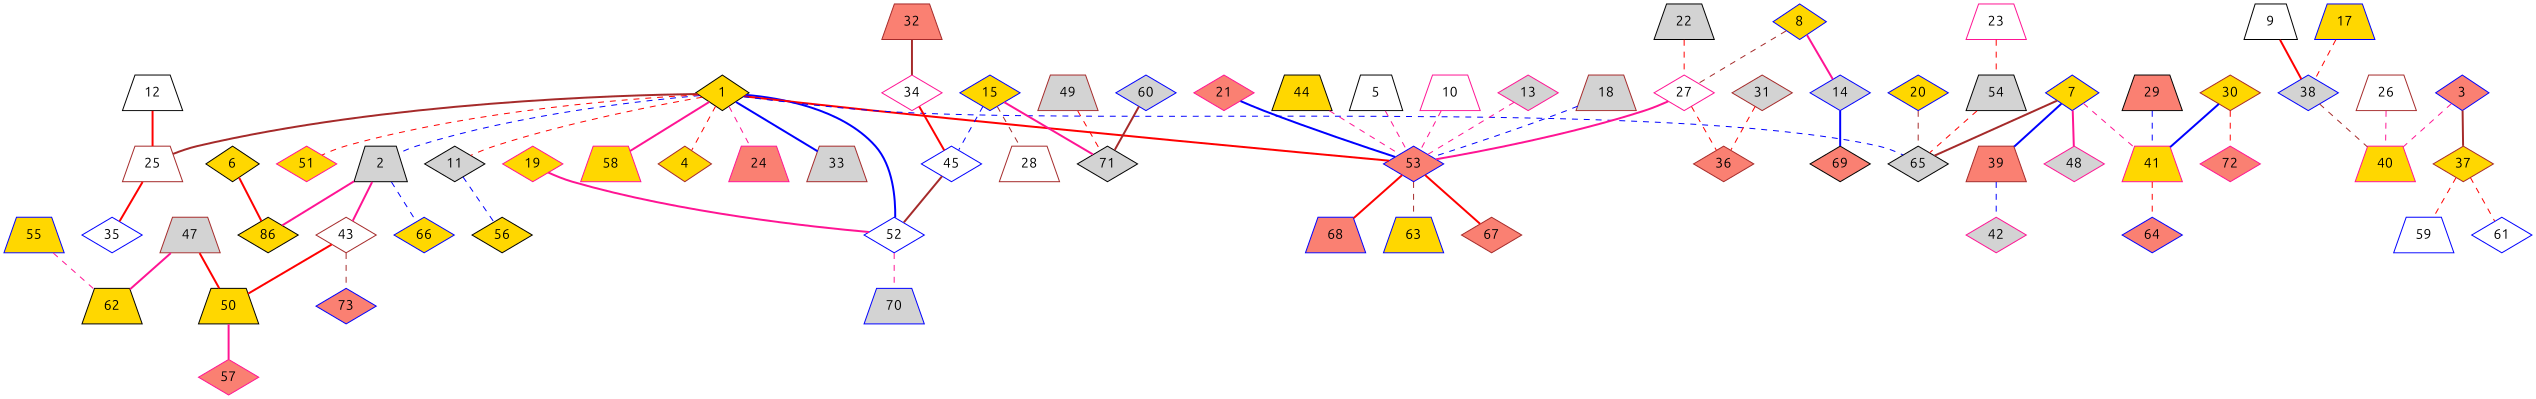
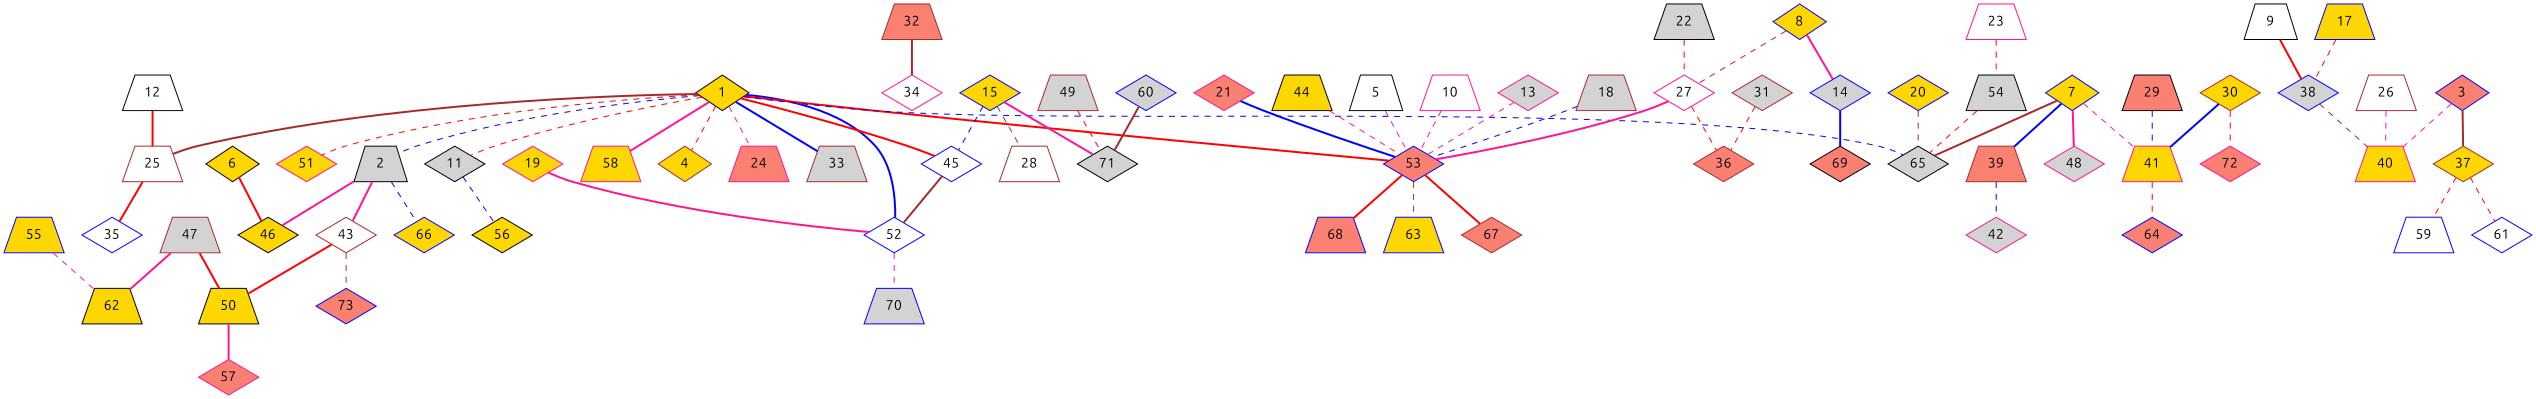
edge "34" -- "45": now "1" -- "45"
node "86": label "86" -> "46"
